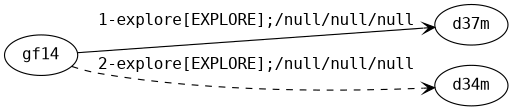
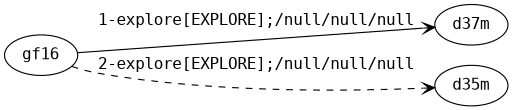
node "gf14": label "gf14" -> "gf16"
node "d34m": label "d34m" -> "d35m"
